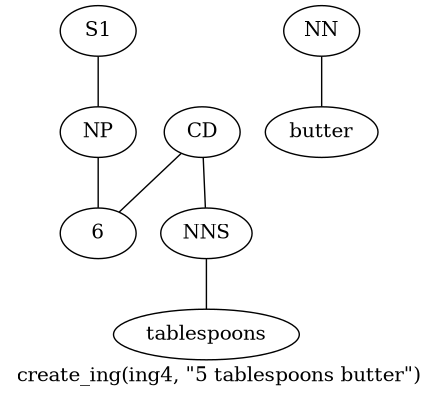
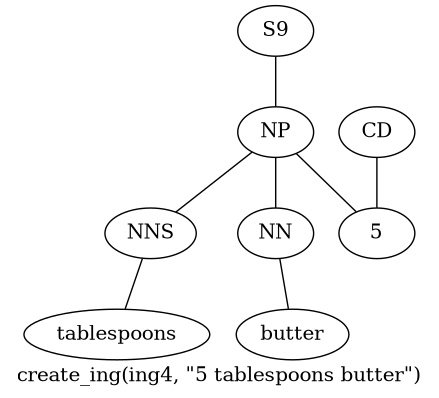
node "S1": label "S1" -> "S9"
edge "CD" -- "NNS": now "NP" -- "NNS"
edge "NP" -- "NN": added
node "6": label "6" -> "5"
